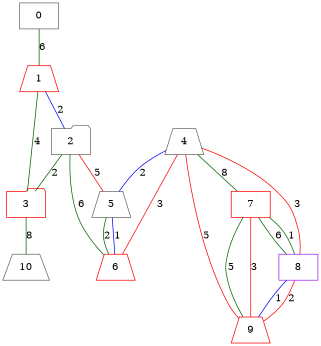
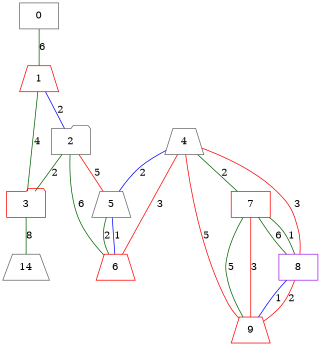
edge "4" -- "7": label "8" -> "2"
node "10": label "10" -> "14"
